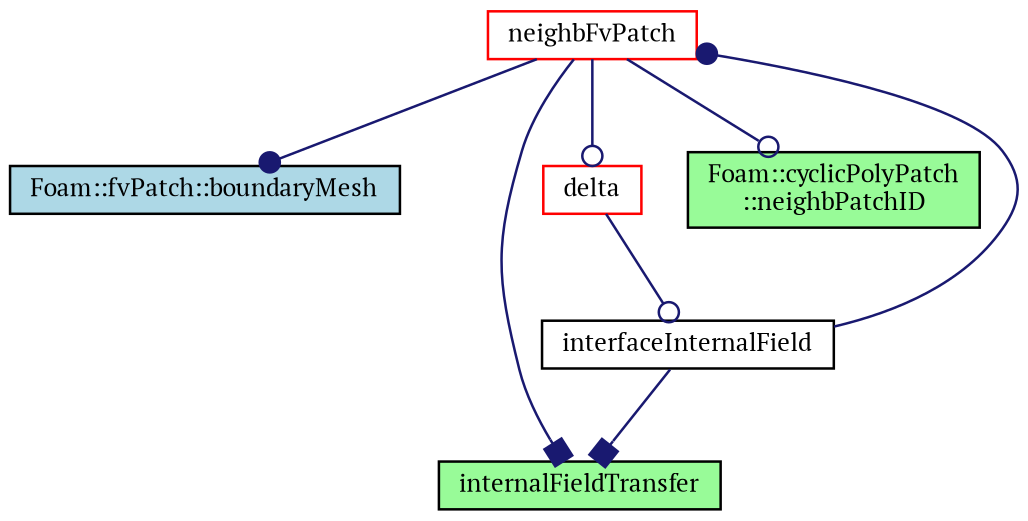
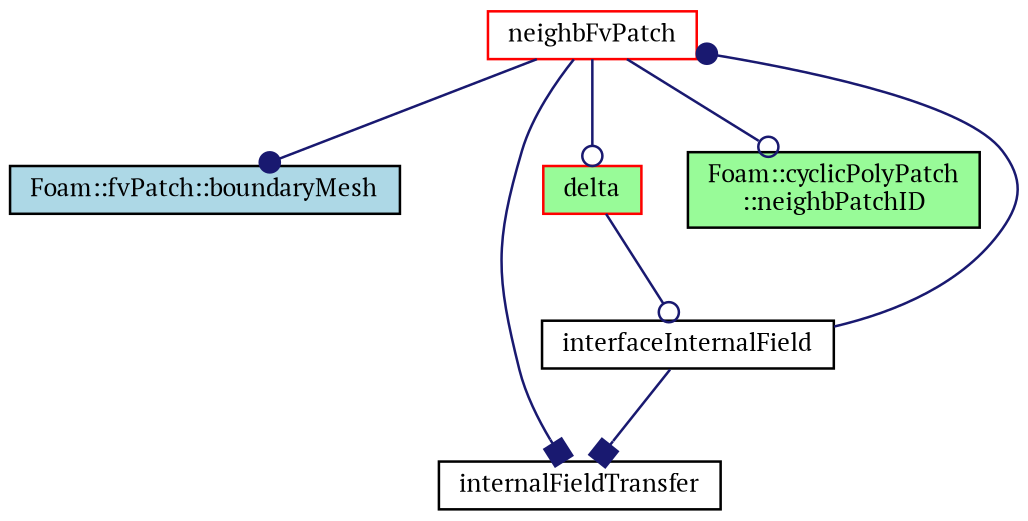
node "delta": fillcolor white -> palegreen
node "internalFieldTransfer": fillcolor palegreen -> white
